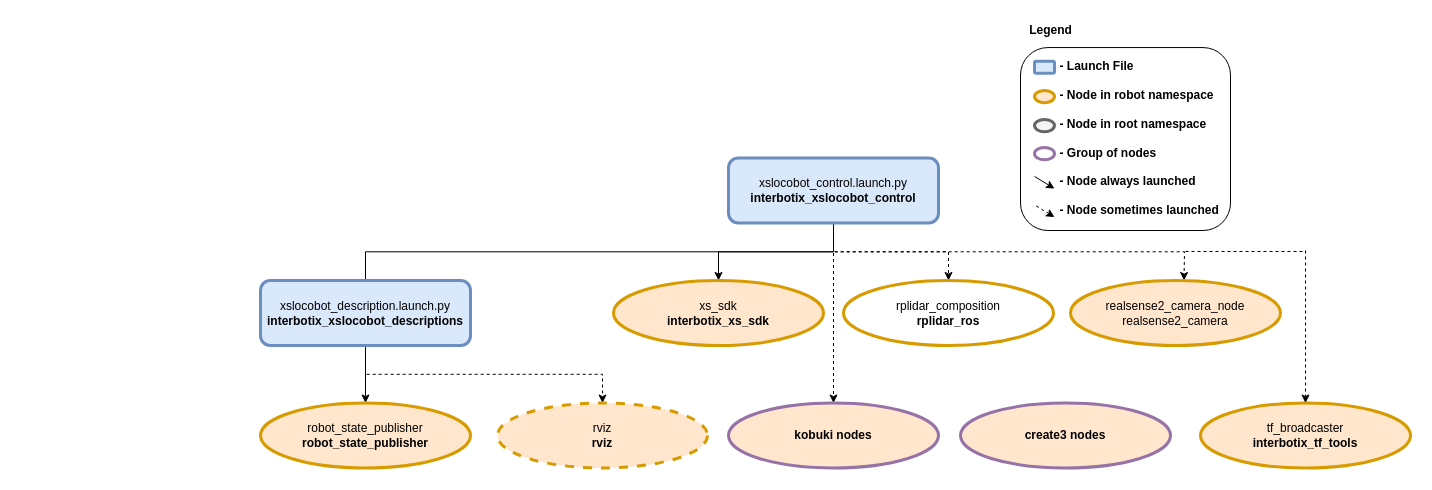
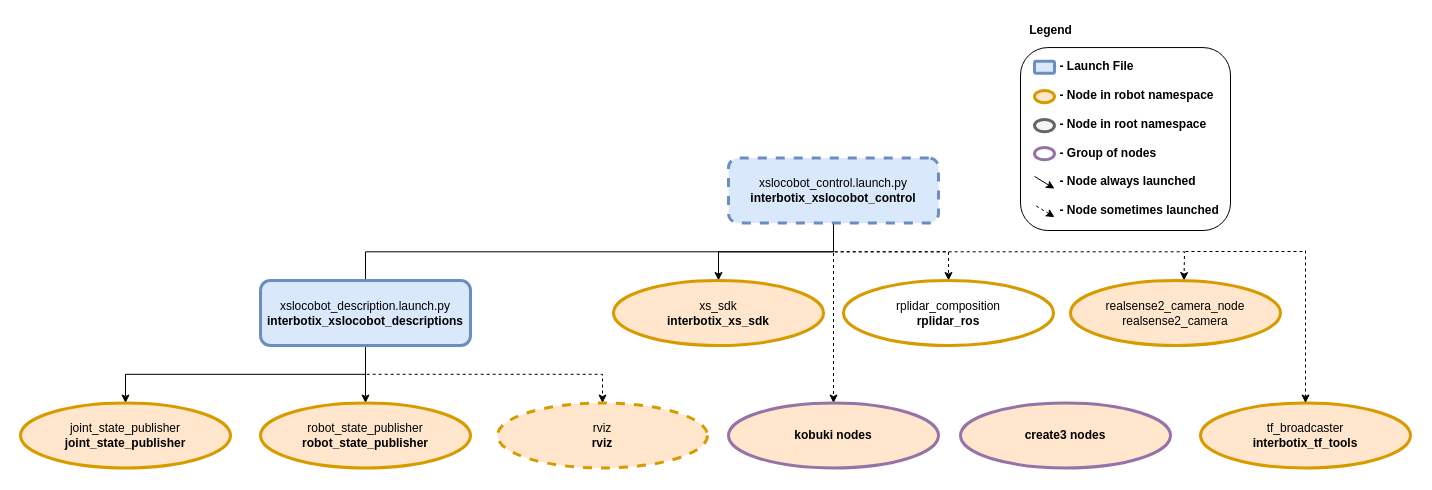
node "xslocobot_control.launch.py interbotix_xslocobot_control": style solid -> dashed
edge "xslocobot_description.launch.py interbotix_xslocobot_descriptions" -> "joint_state_publisher joint_state_publisher": added
node "joint_state_publisher joint_state_publisher": added
